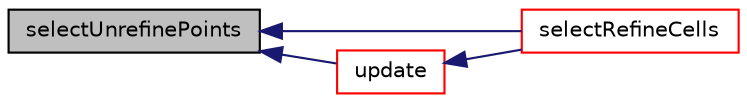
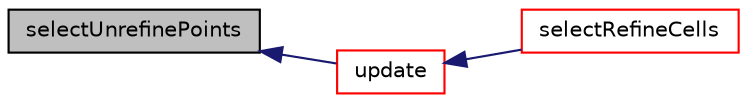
edge "selectRefineCells" -> "selectUnrefinePoints": removed
